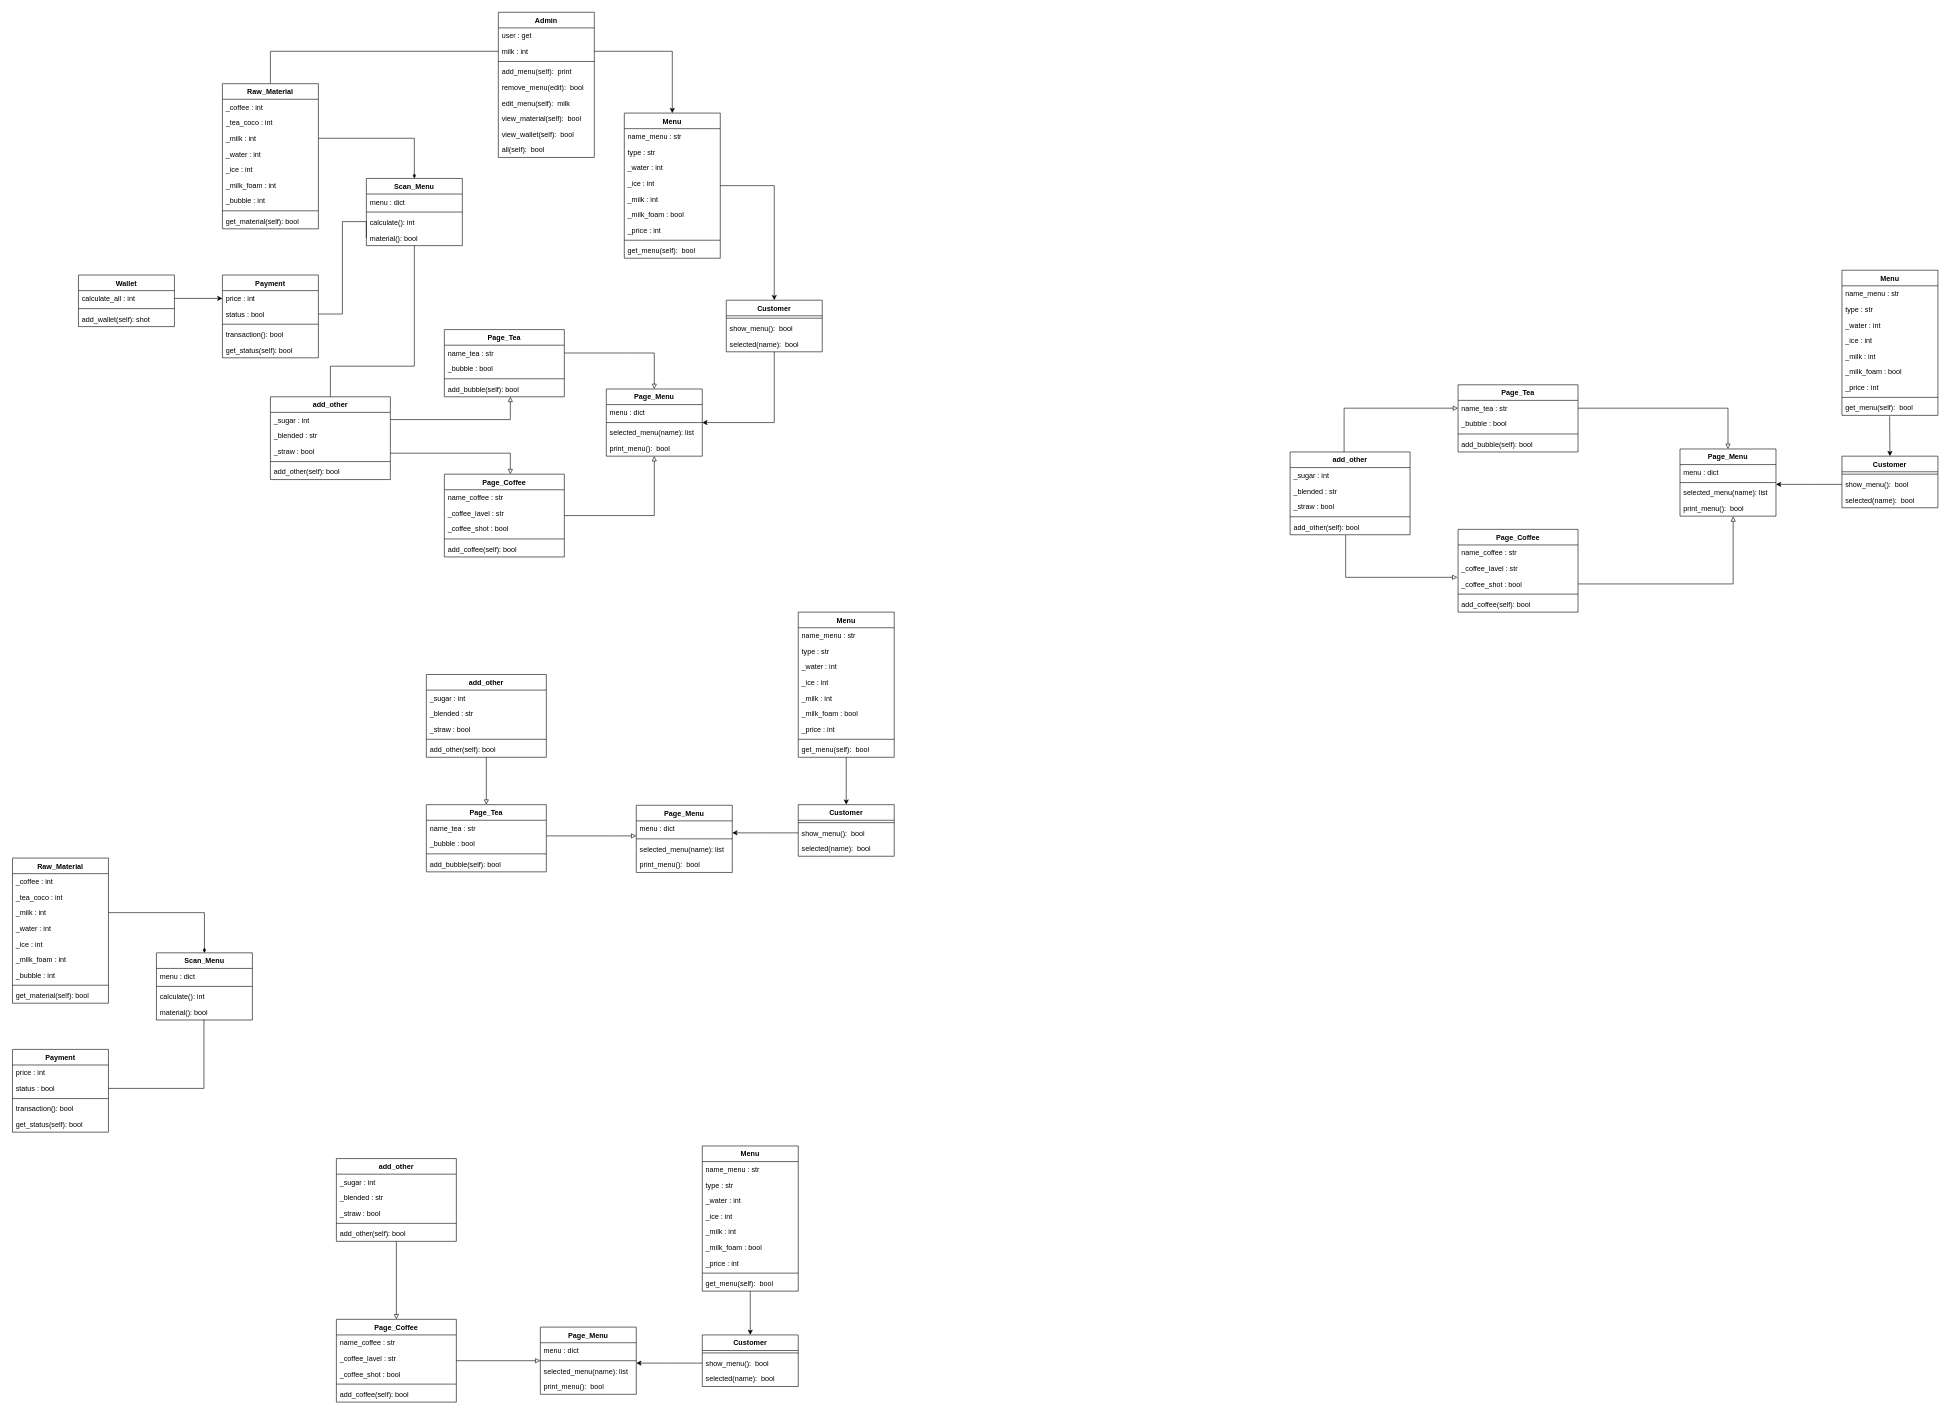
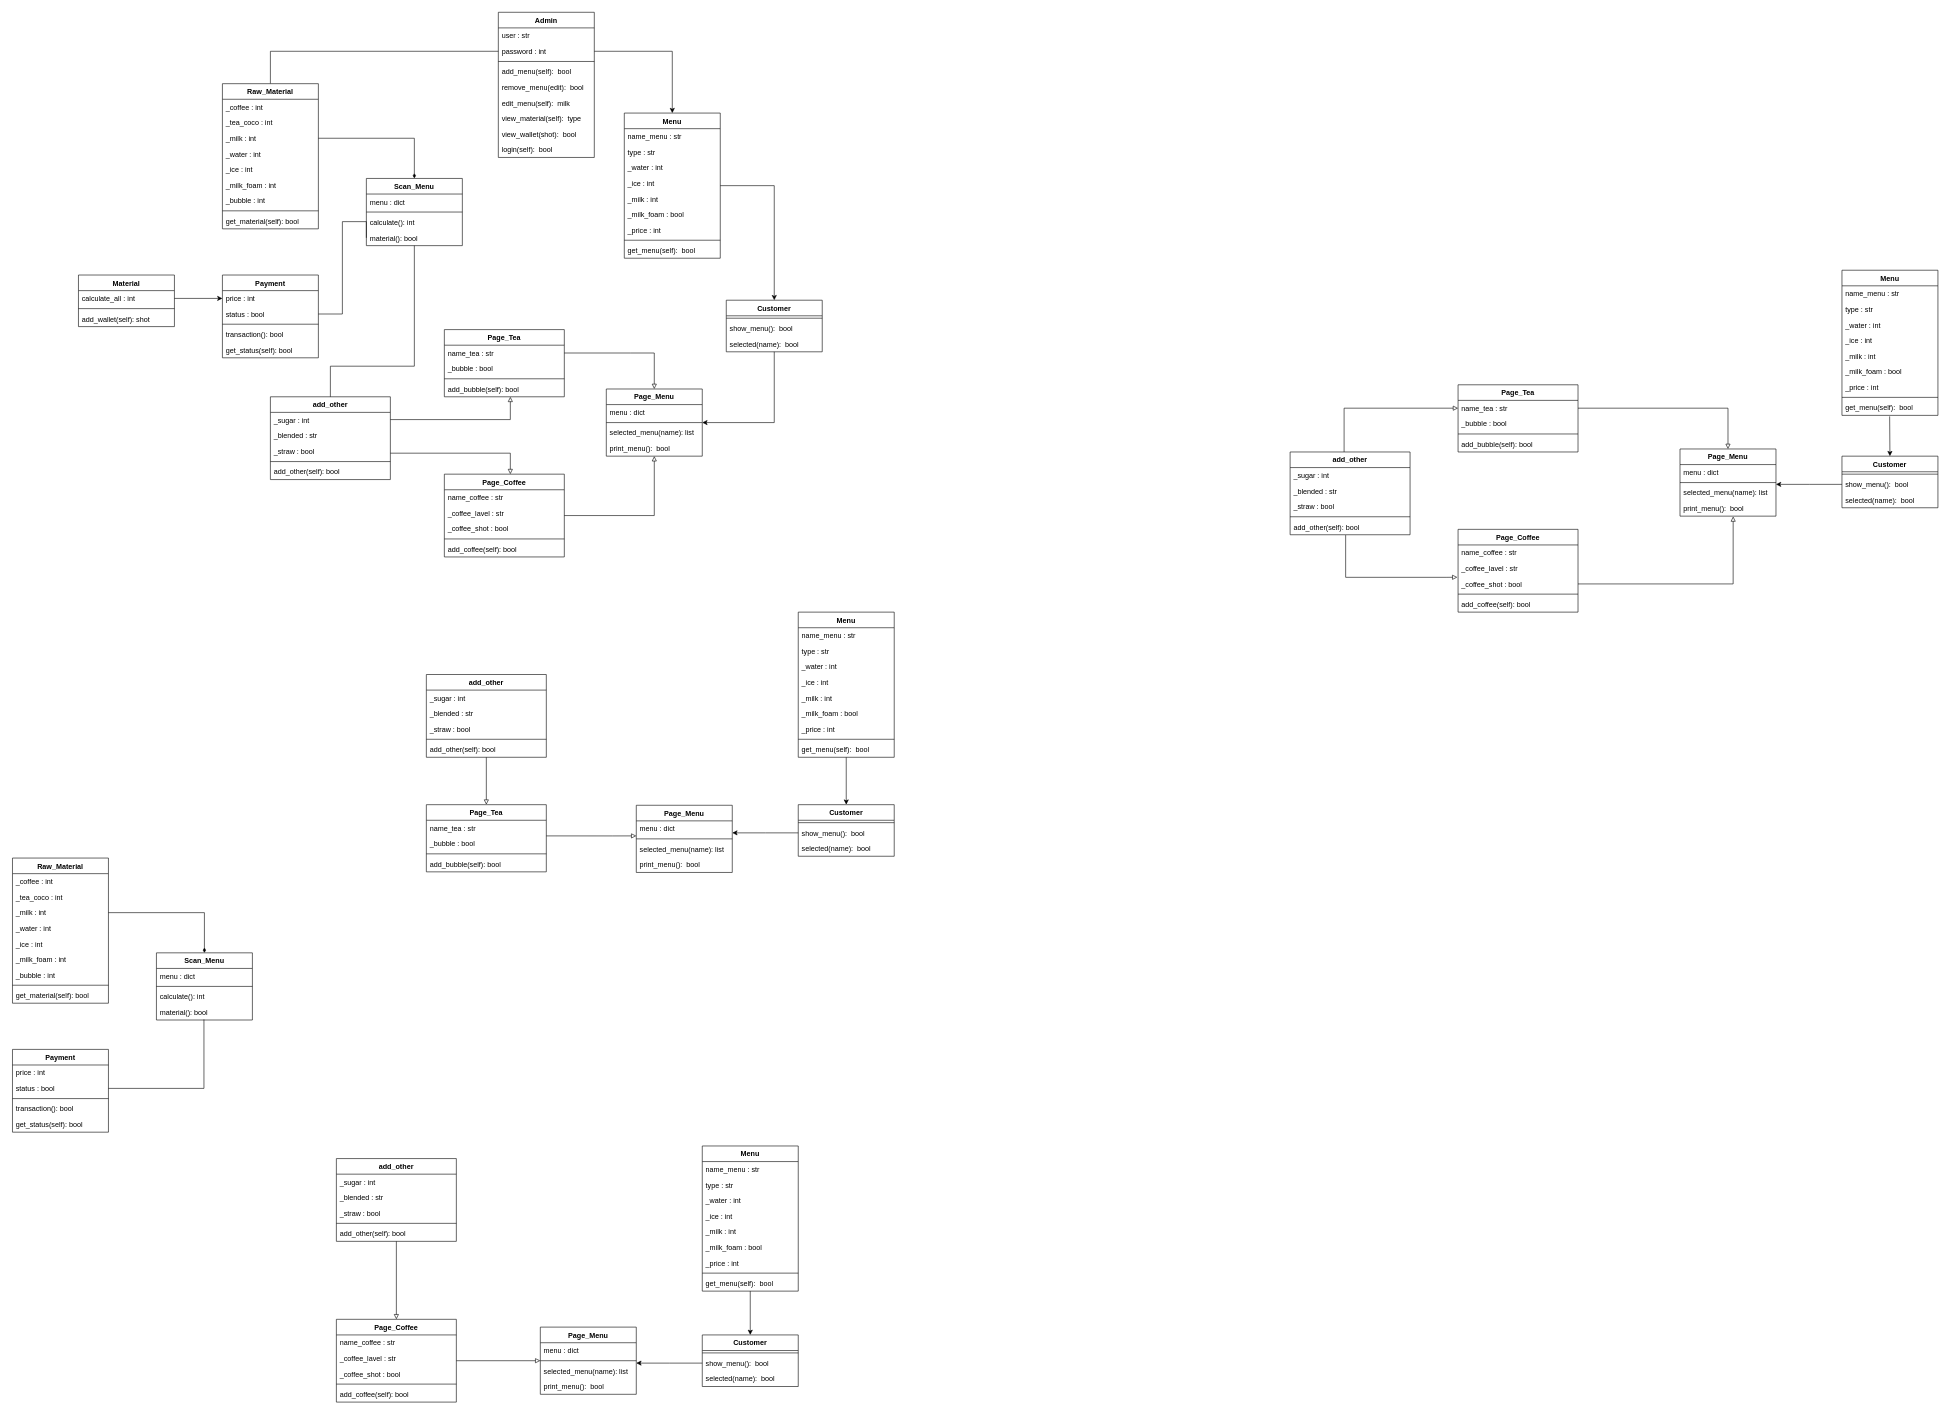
node "user : get": label "user : get" -> "user : str"
node "milk : int": label "milk : int" -> "password : int"
node "add_menu(self): print": label "add_menu(self): print" -> "add_menu(self): bool"
node "view_material(self): bool": label "view_material(self): bool" -> "view_material(self): type"
node "view_wallet(self): bool": label "view_wallet(self): bool" -> "view_wallet(shot): bool"
node "all(self): bool": label "all(self): bool" -> "login(self): bool"
node "Wallet": label "Wallet" -> "Material"
